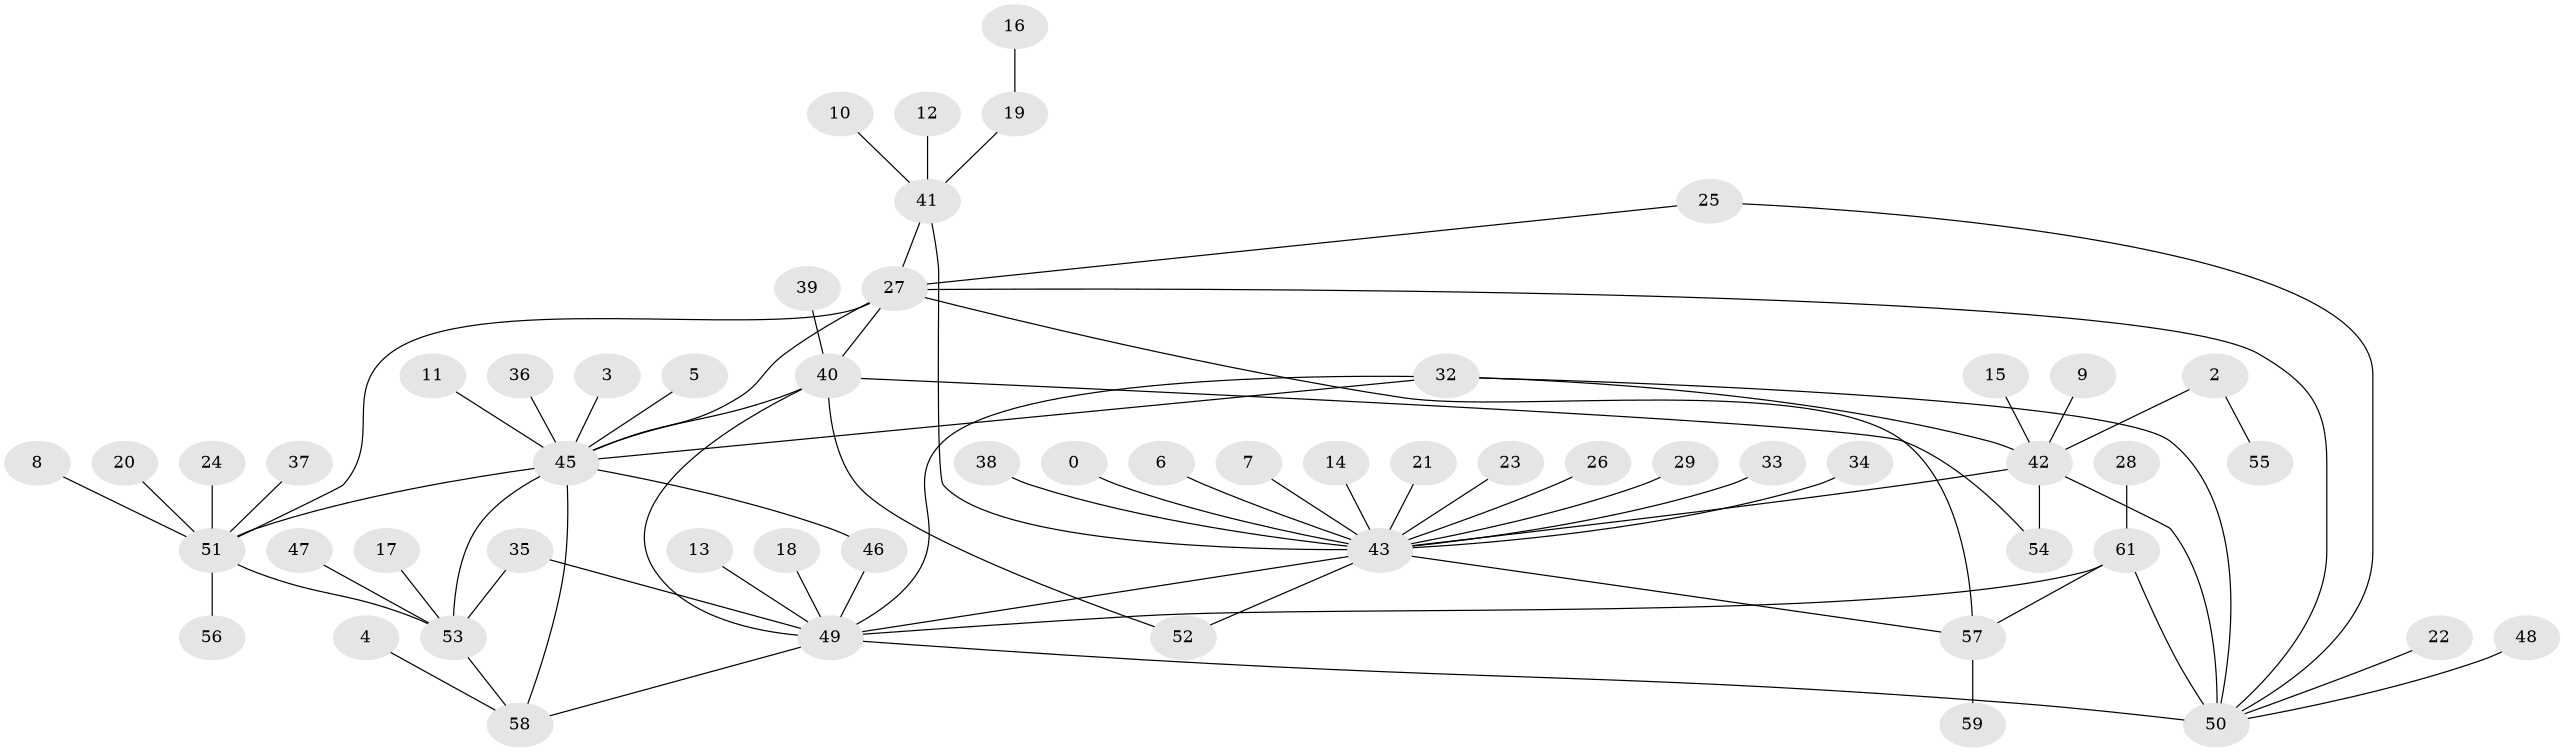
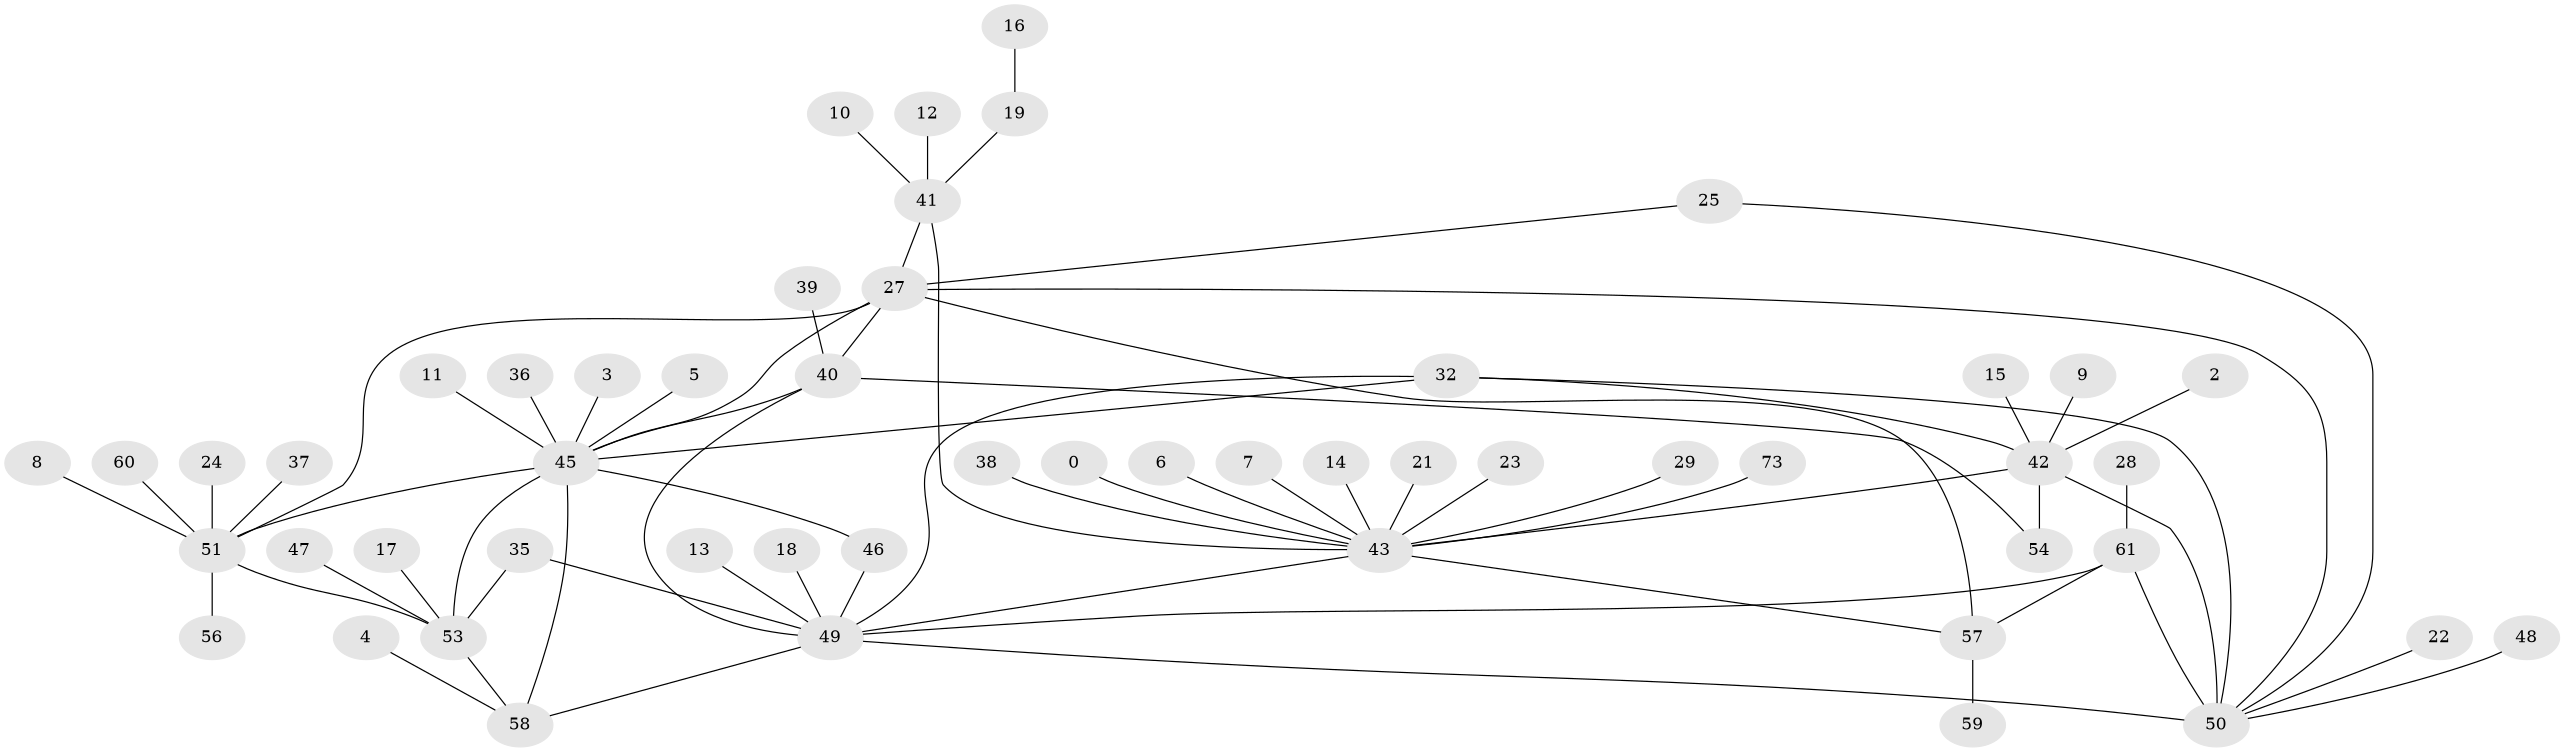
node "20": label "20" -> "60"
node "26": removed
node "33": label "33" -> "73"
node "34": removed
node "55": removed
node "52": removed
